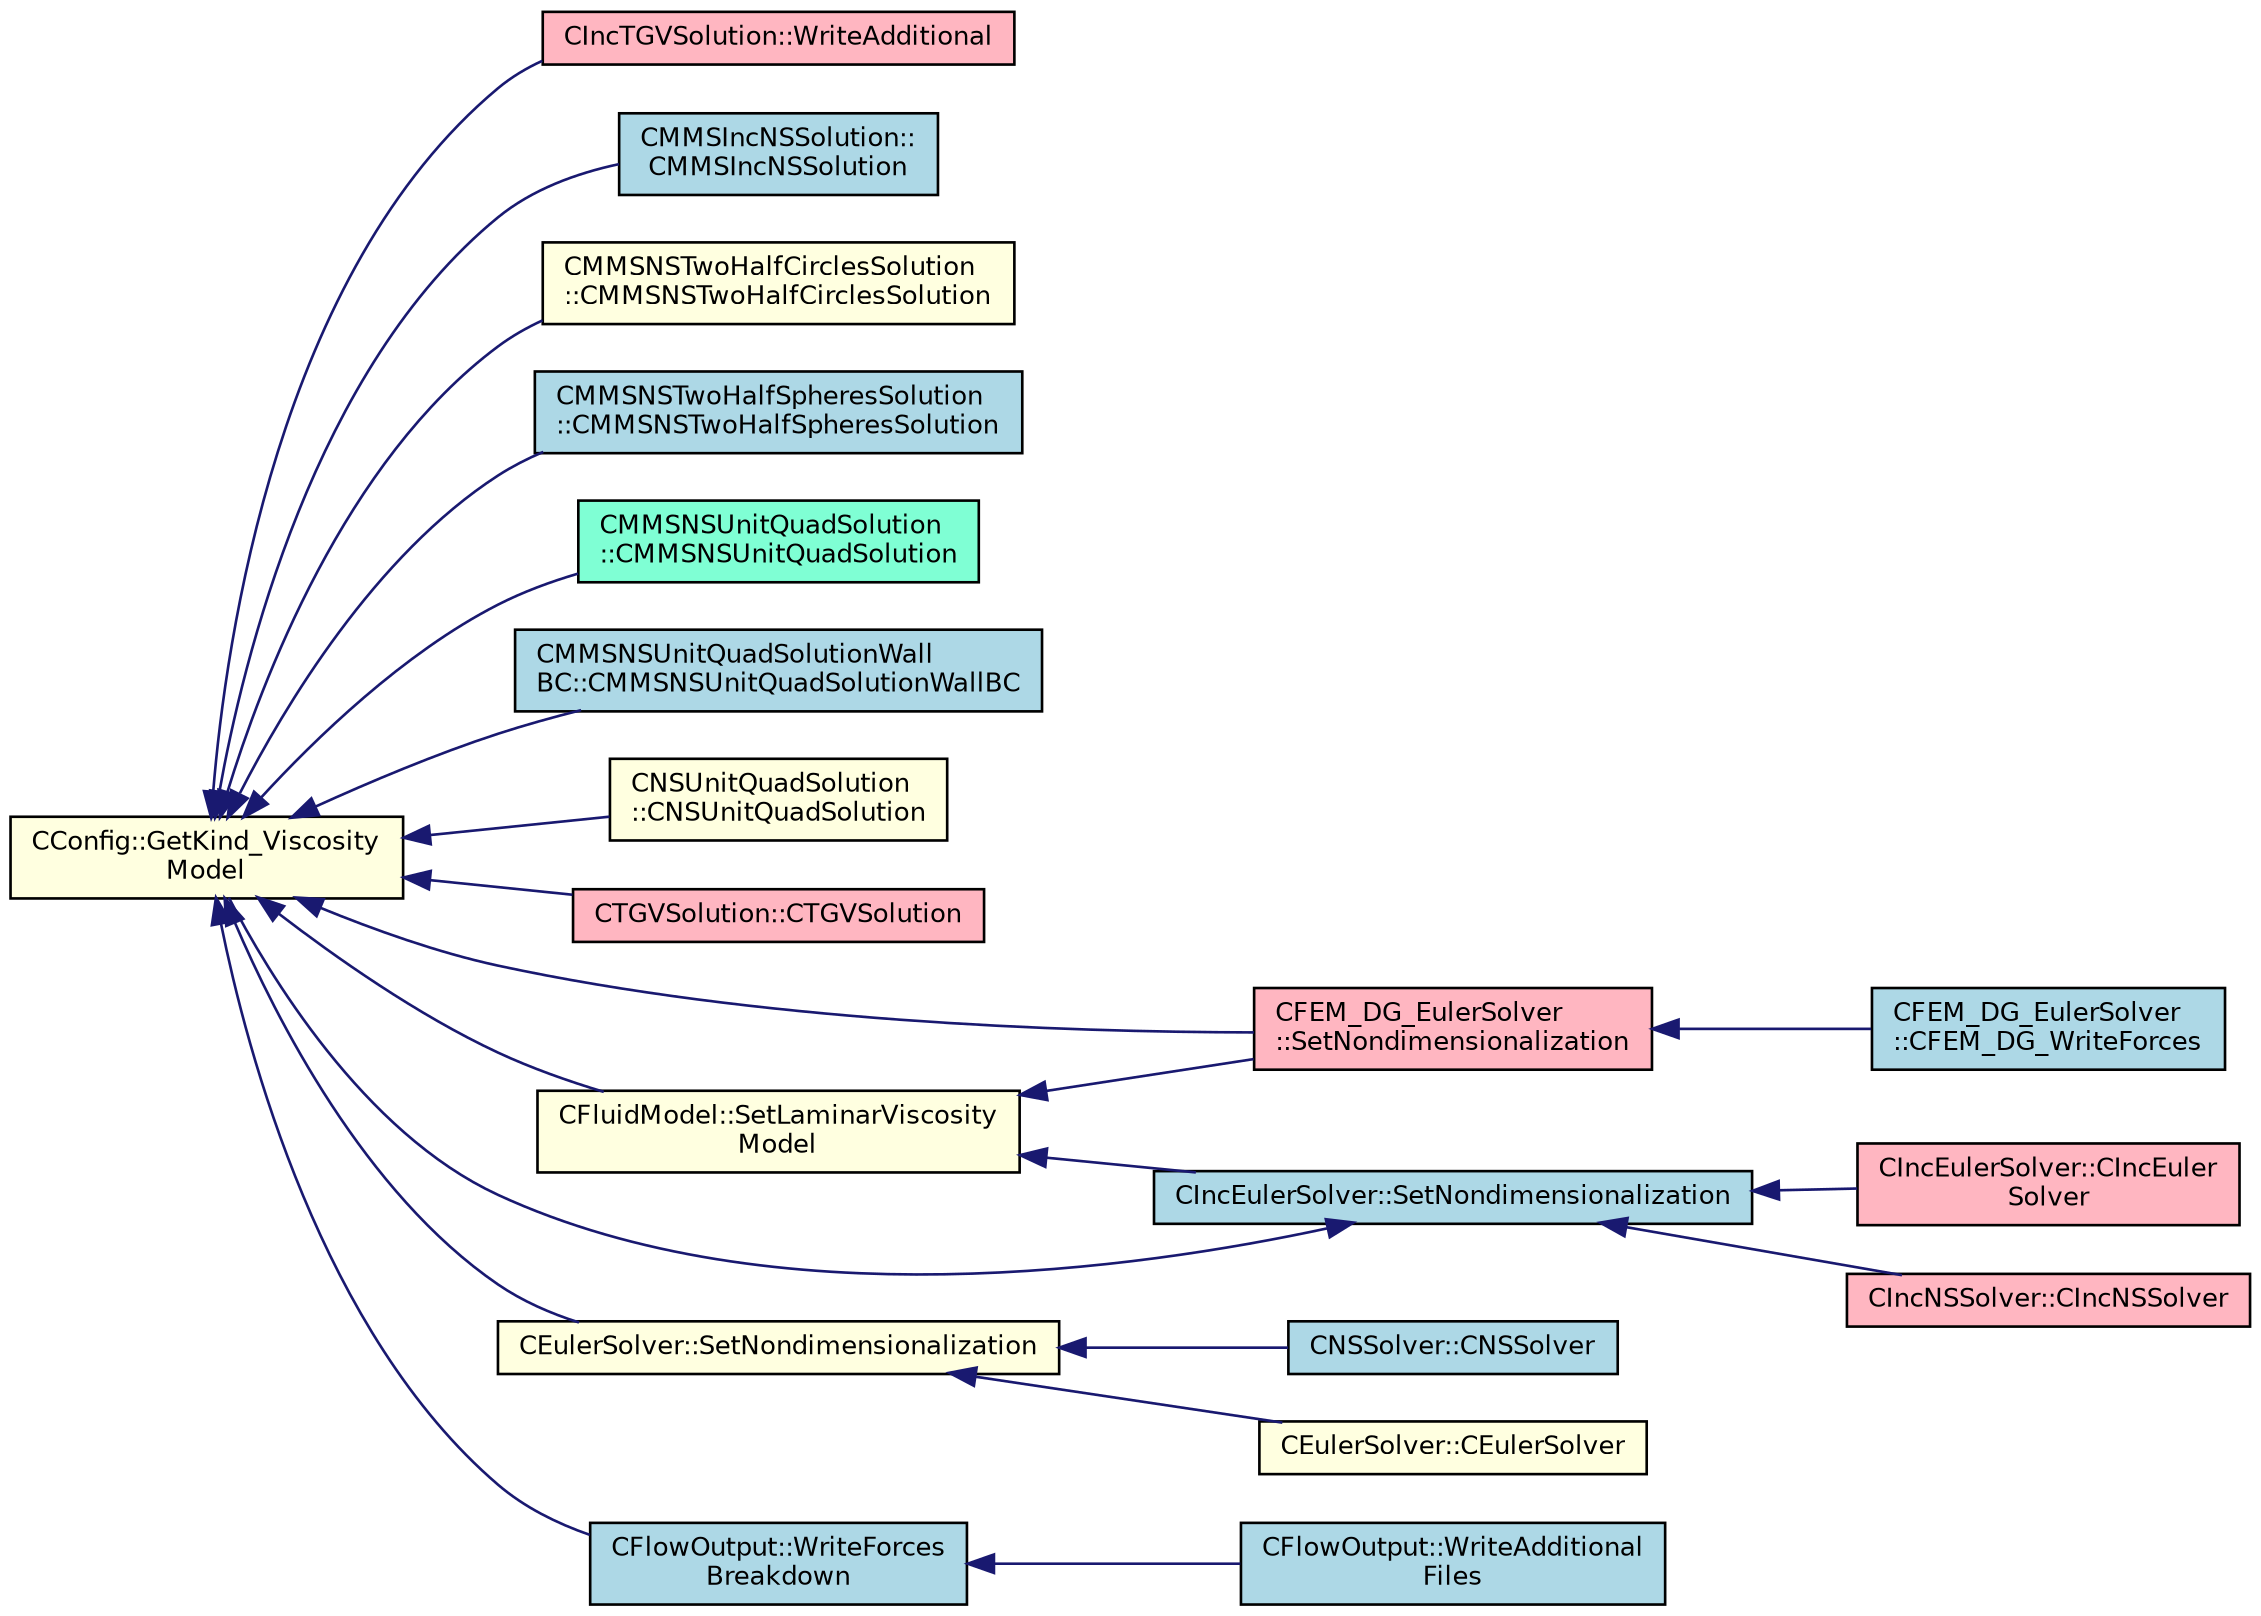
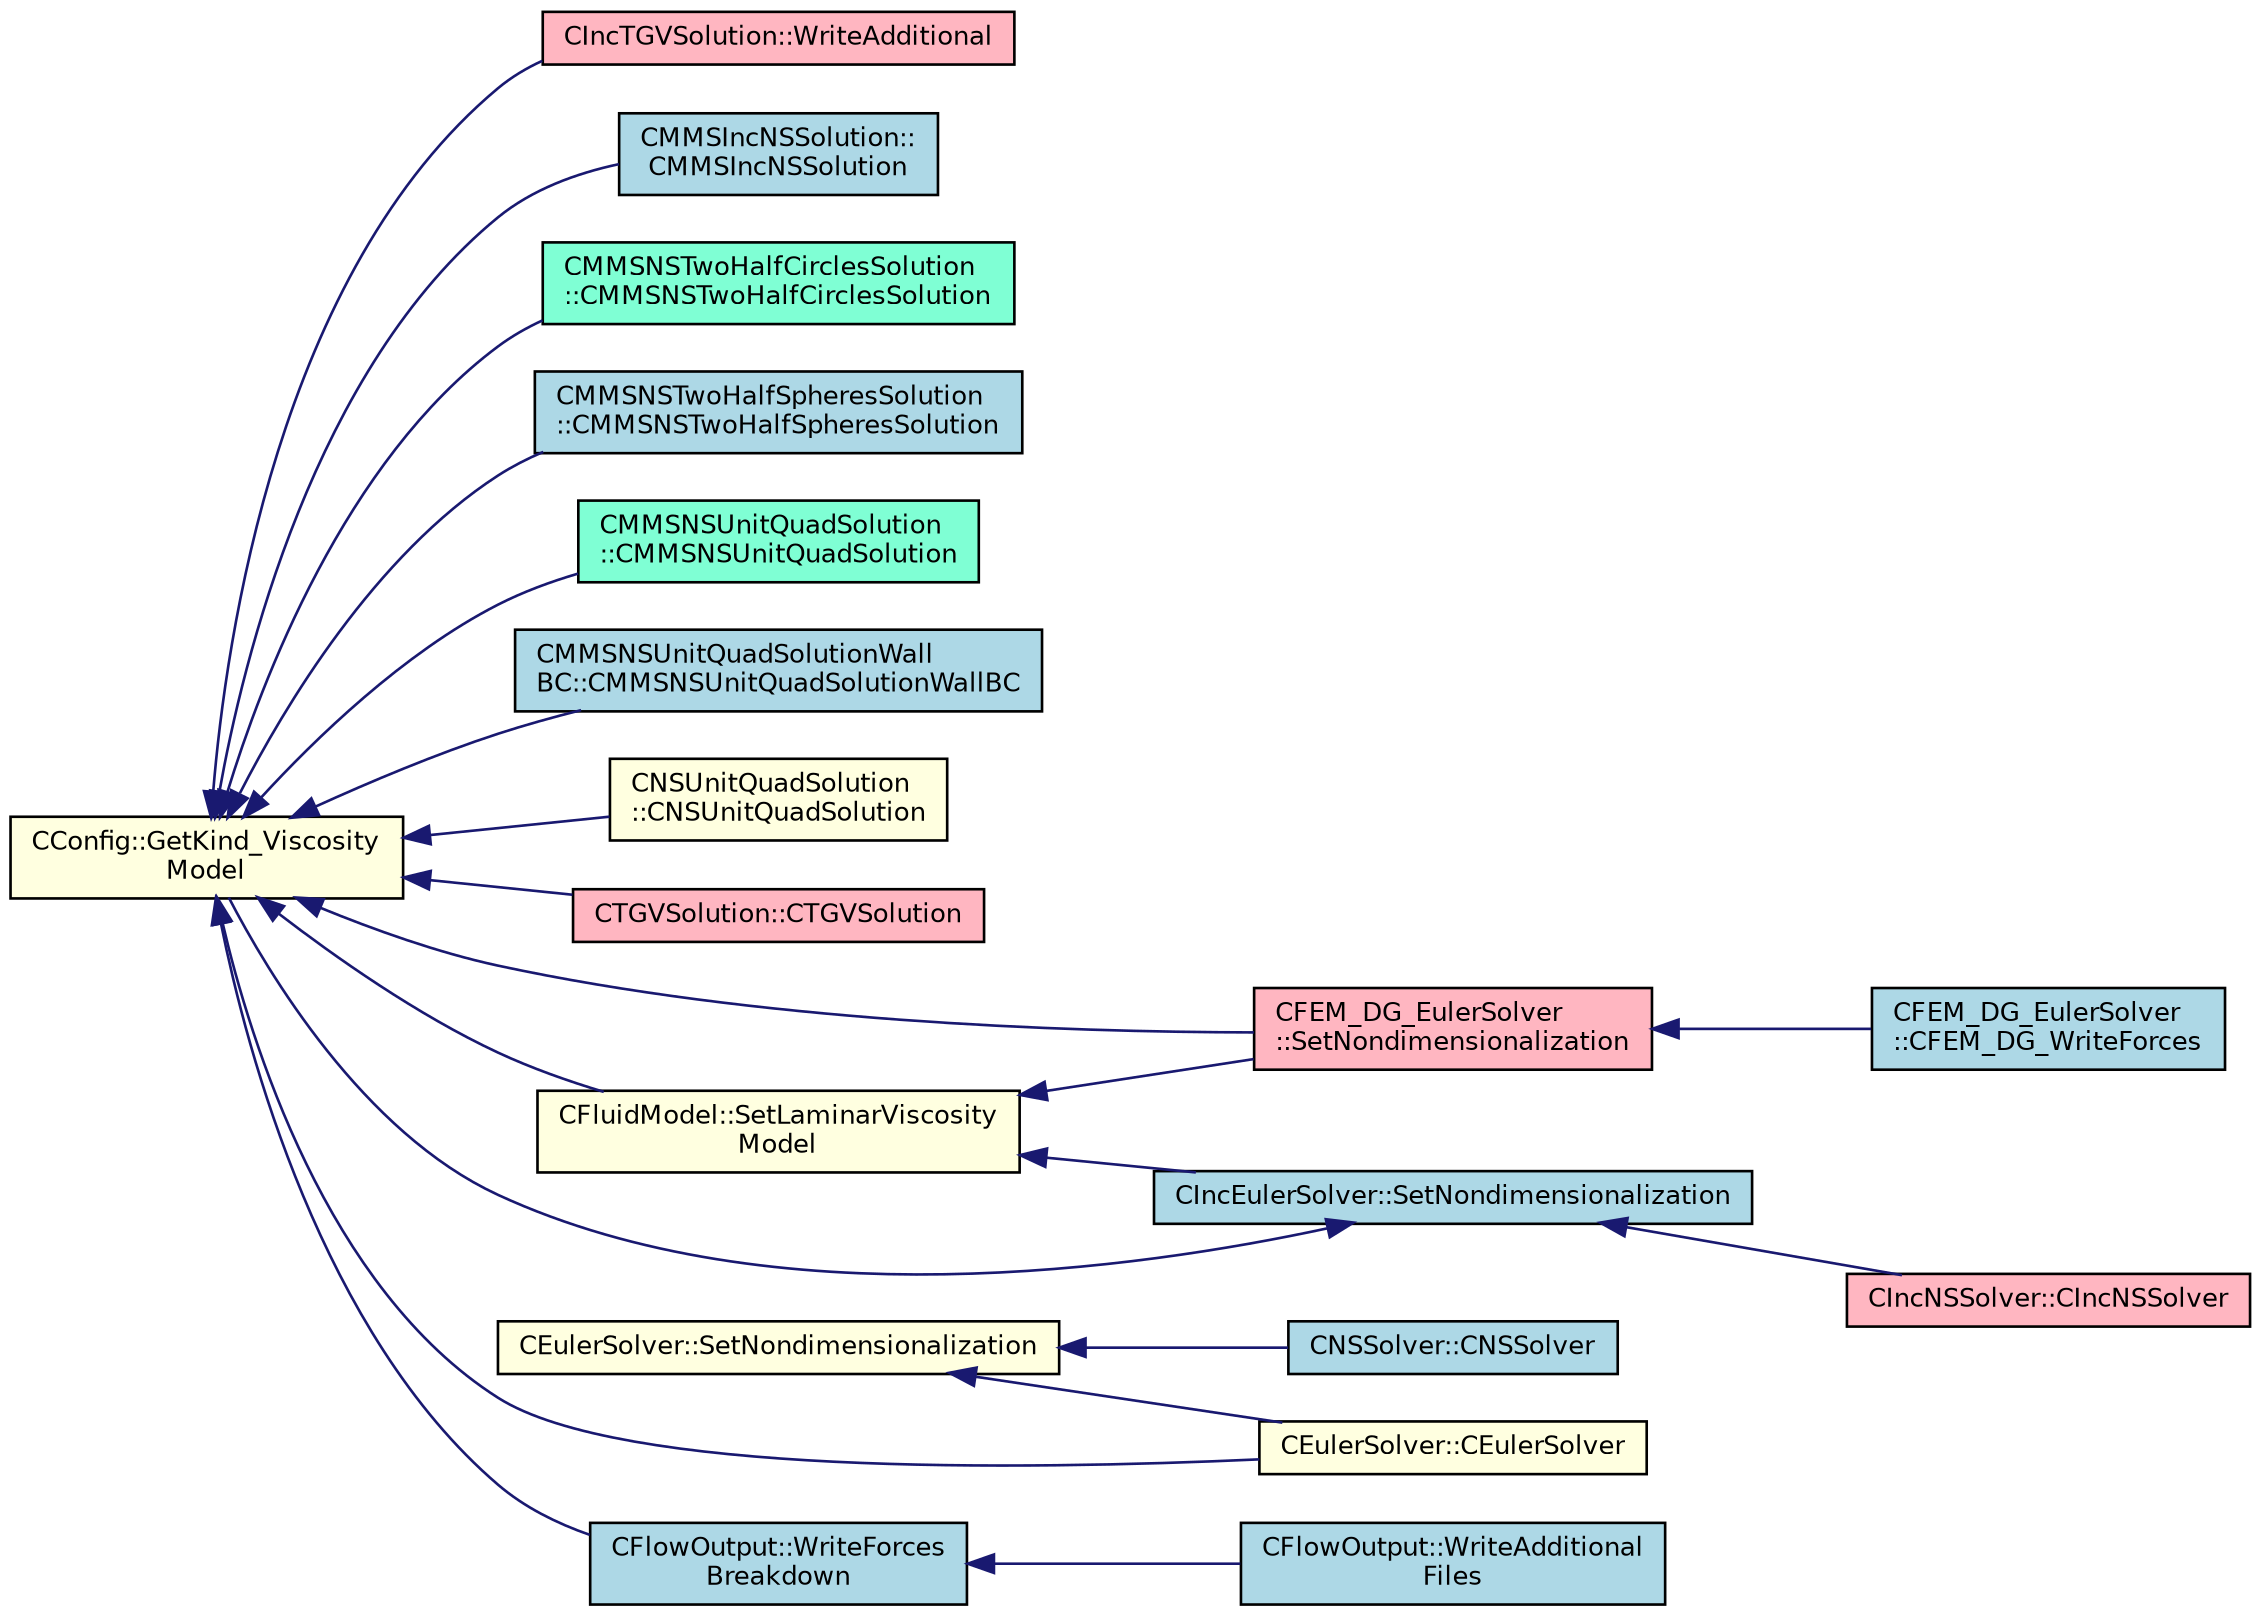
node "CMMSNSTwoHalfCirclesSolution ::CMMSNSTwoHalfCirclesSolution": fillcolor lightyellow -> aquamarine
edge "CEulerSolver::SetNondimensionalization" -> "CConfig::GetKind_Viscosity Model": now "CEulerSolver::CEulerSolver" -> "CConfig::GetKind_Viscosity Model"
node "CIncEulerSolver::CIncEuler Solver": removed
